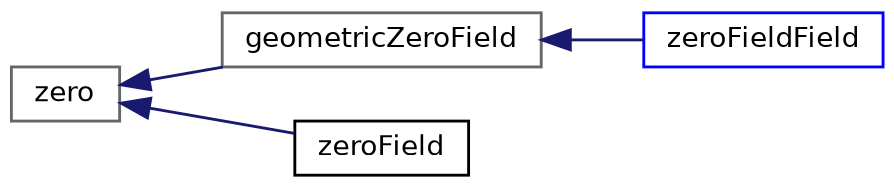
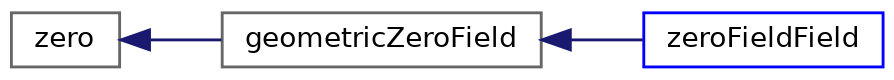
node "zeroField": removed
